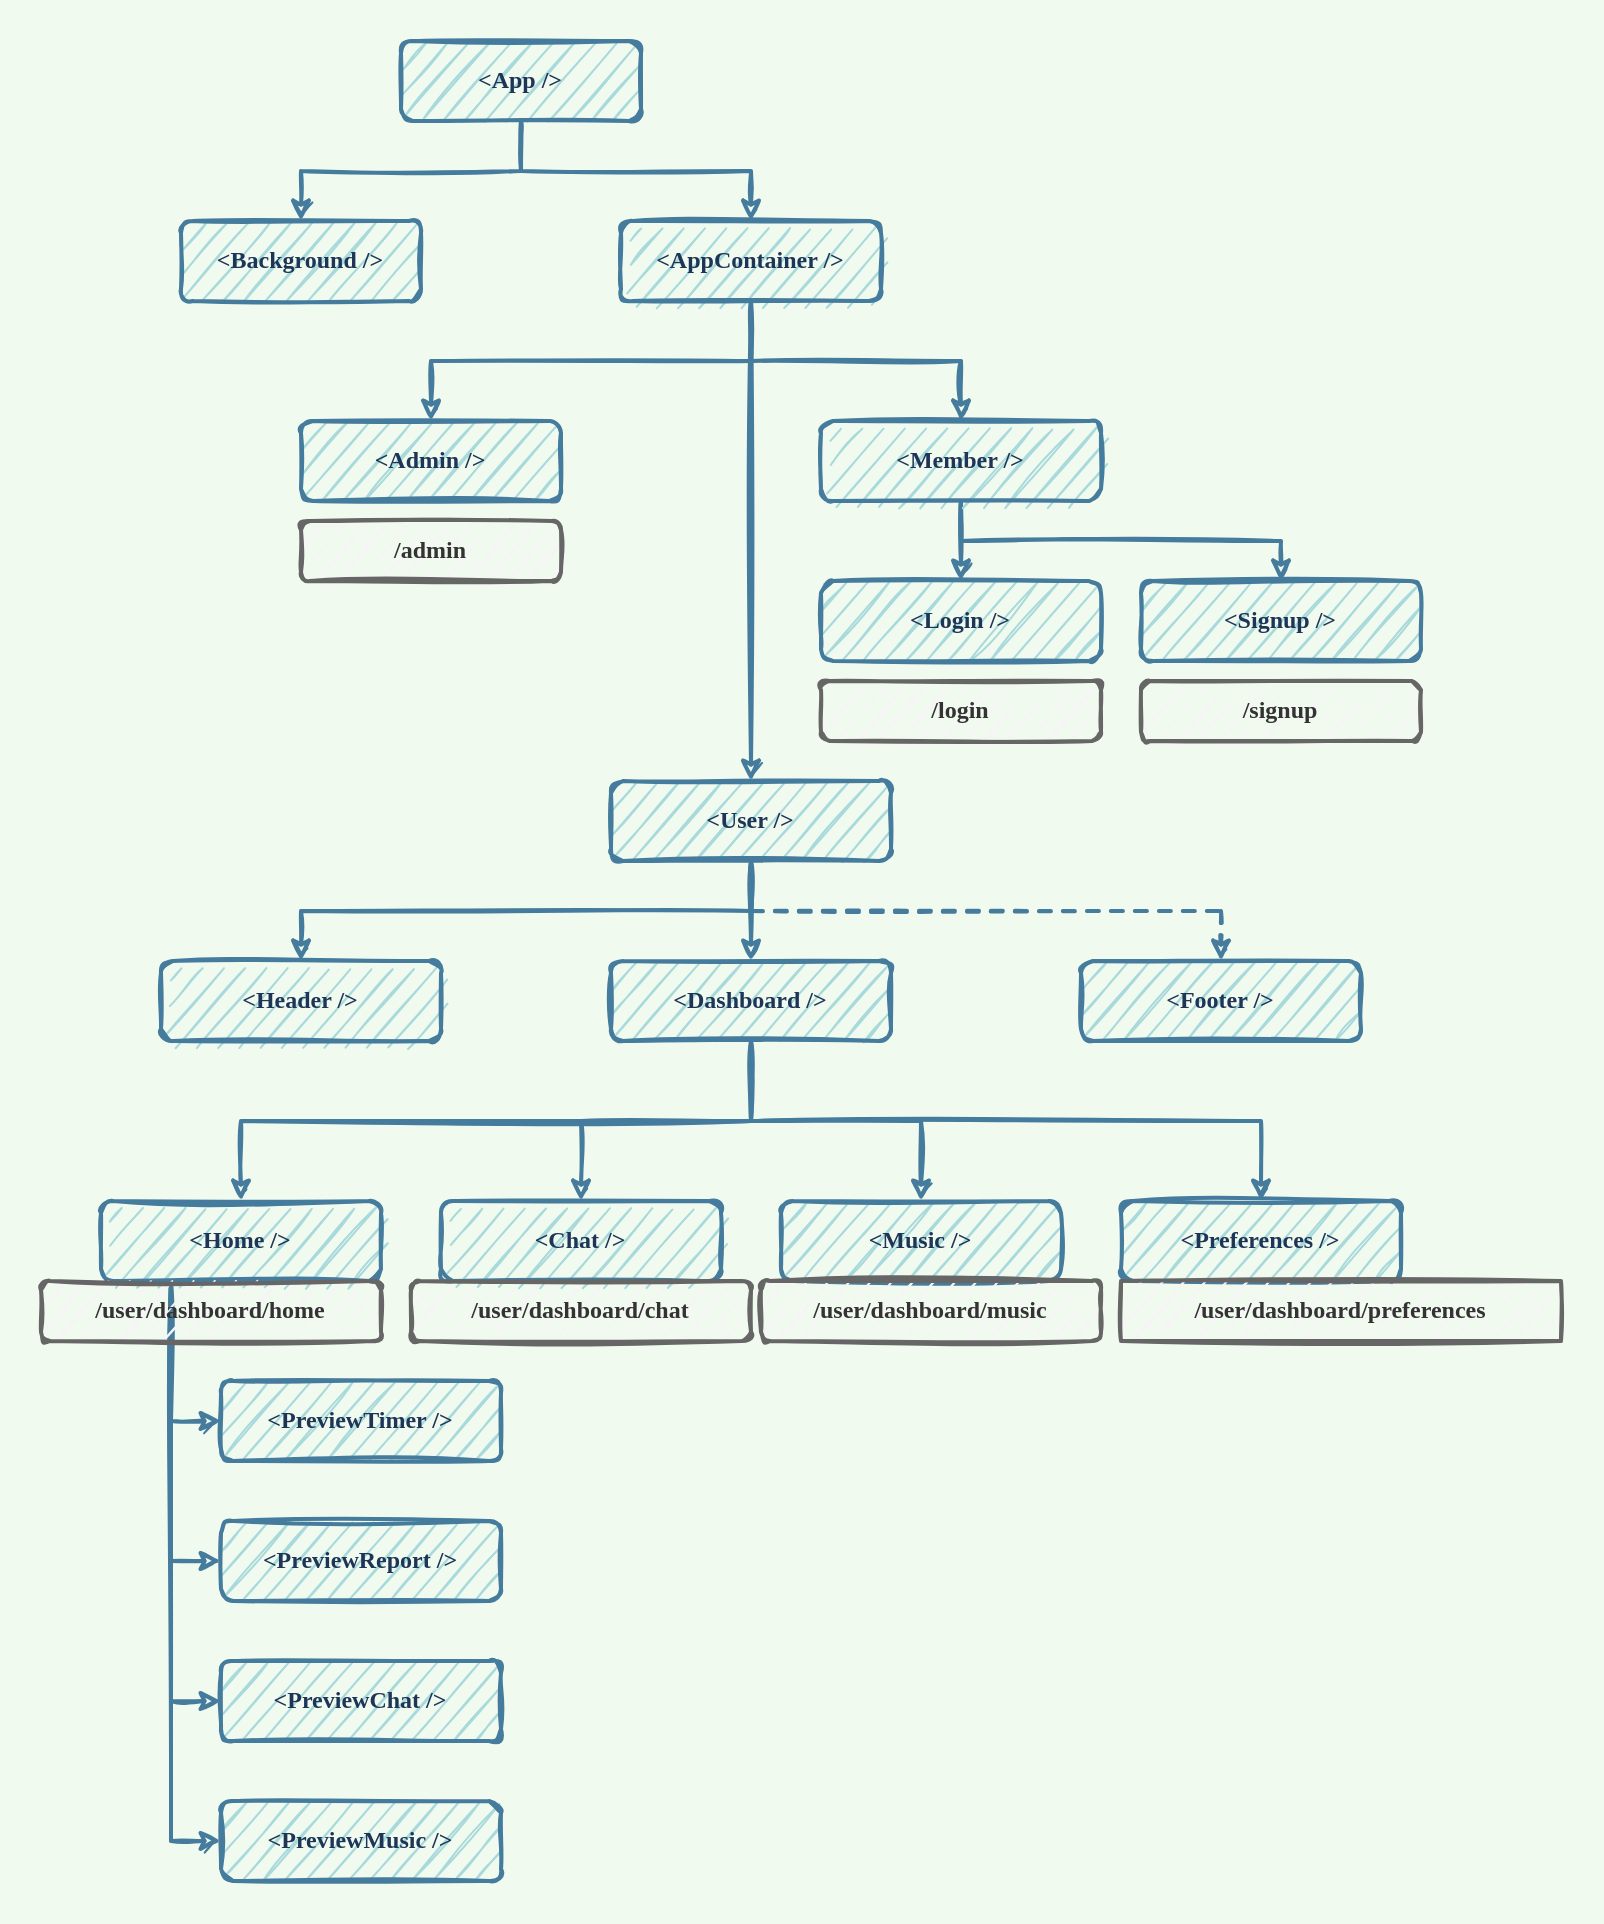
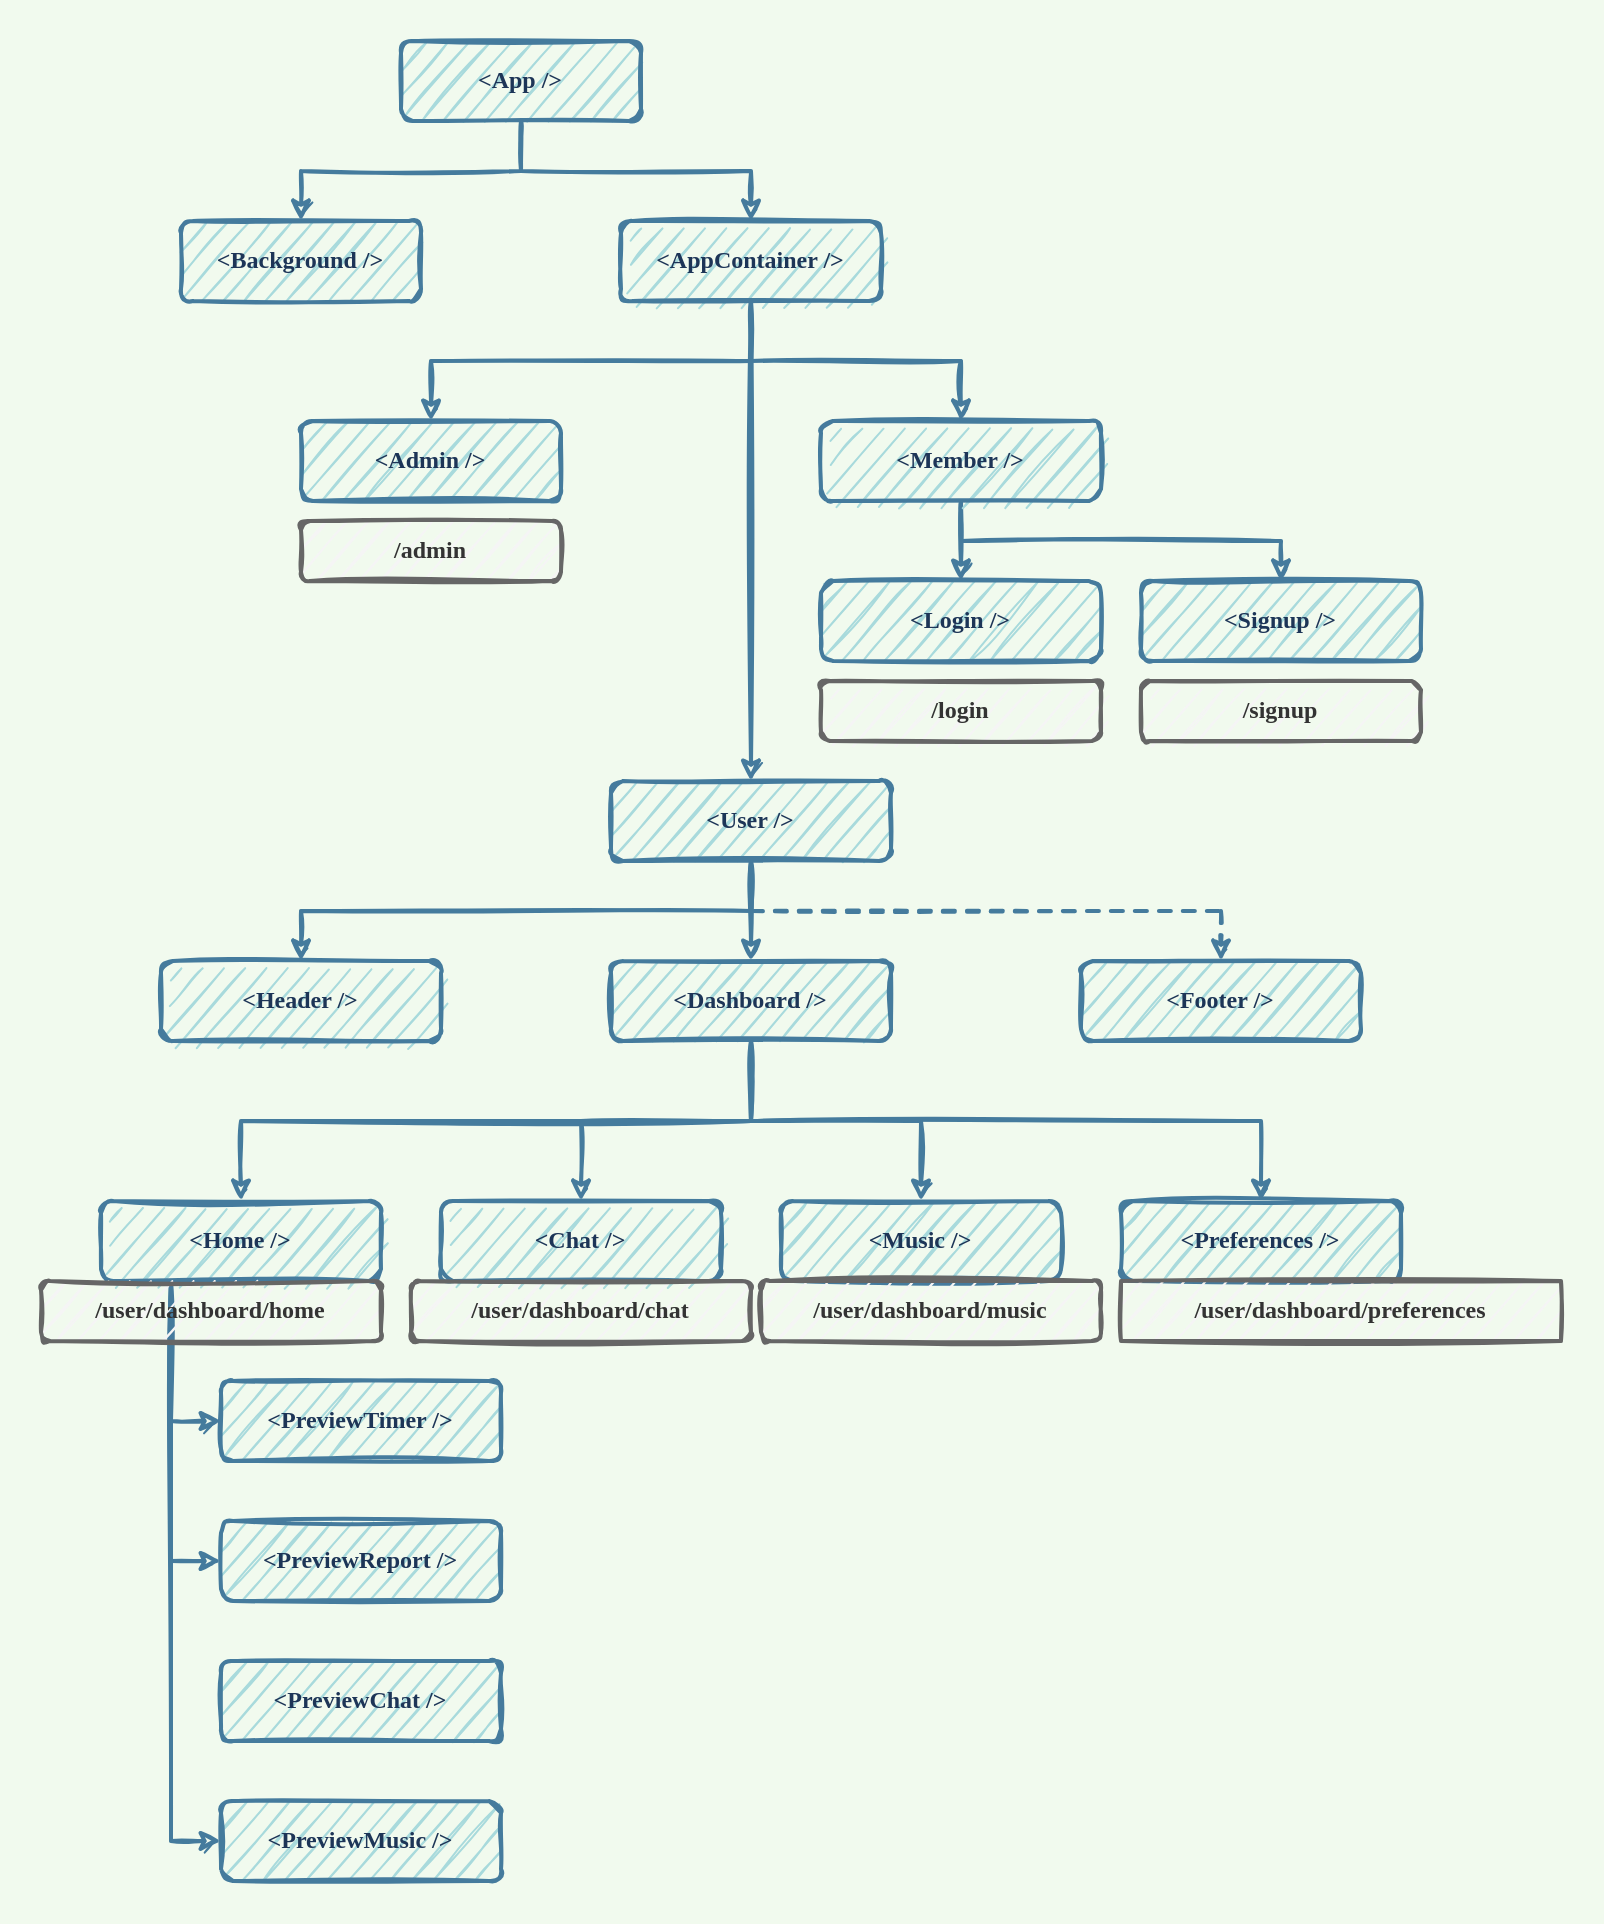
edge "<Home />" -> "<PreviewChat />": removed
